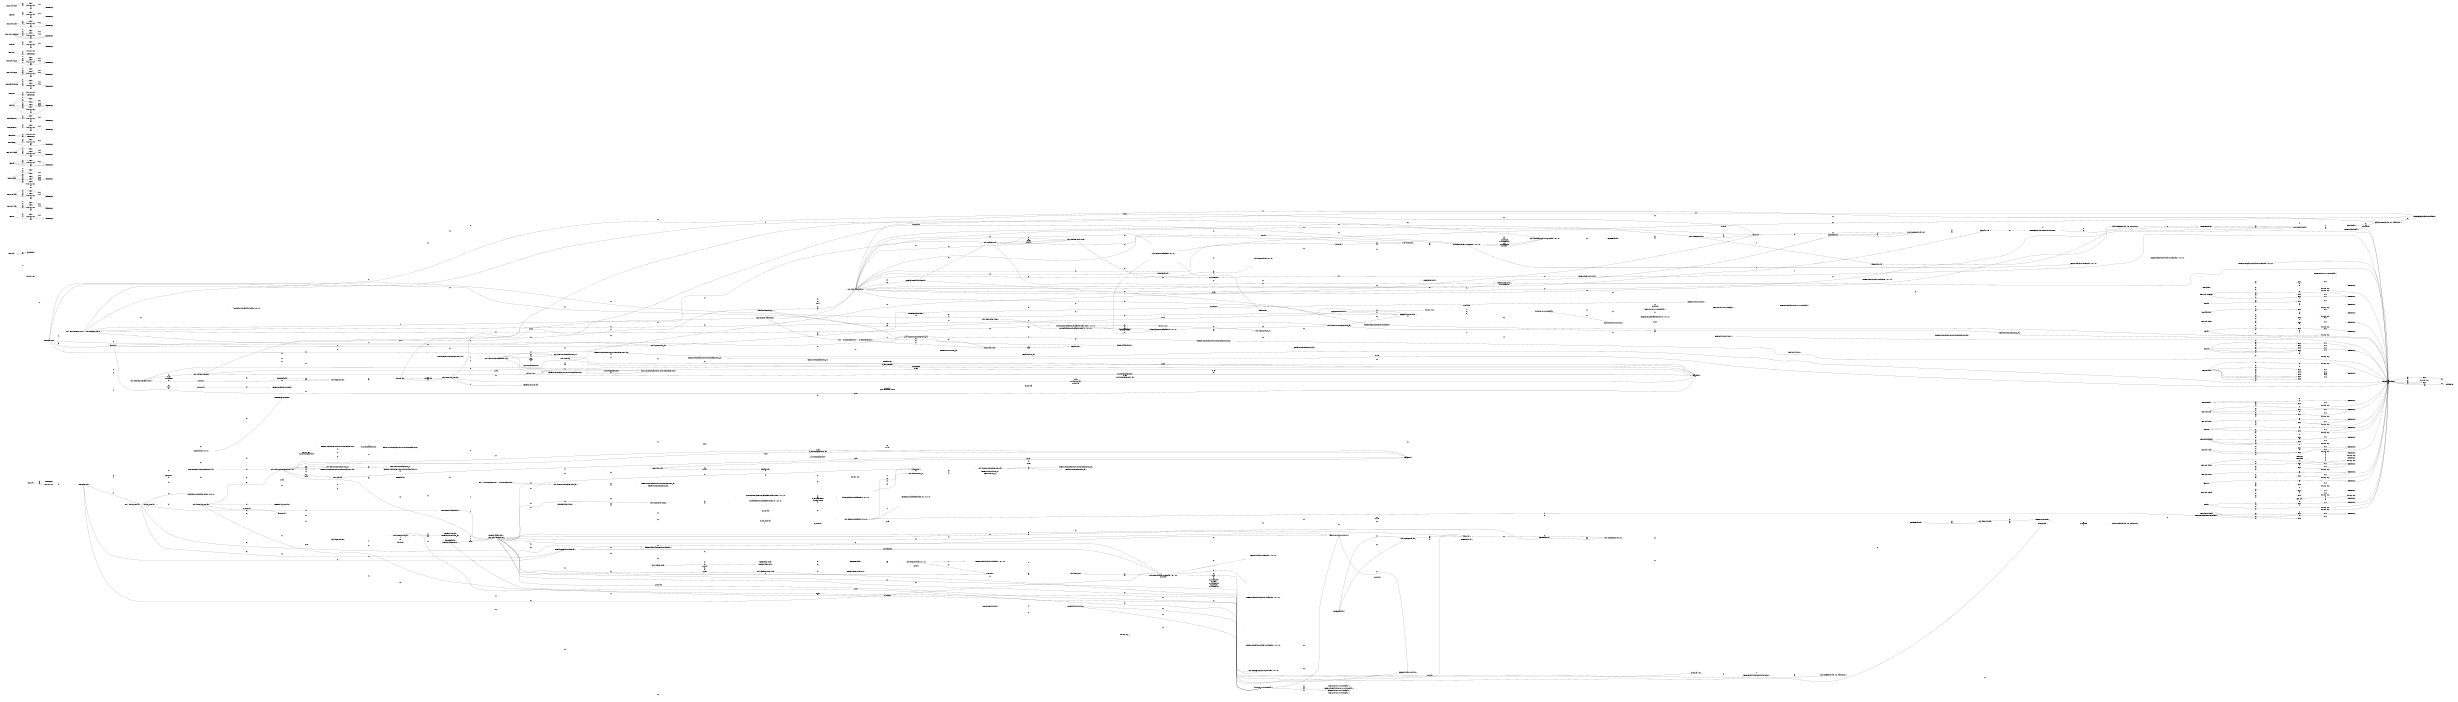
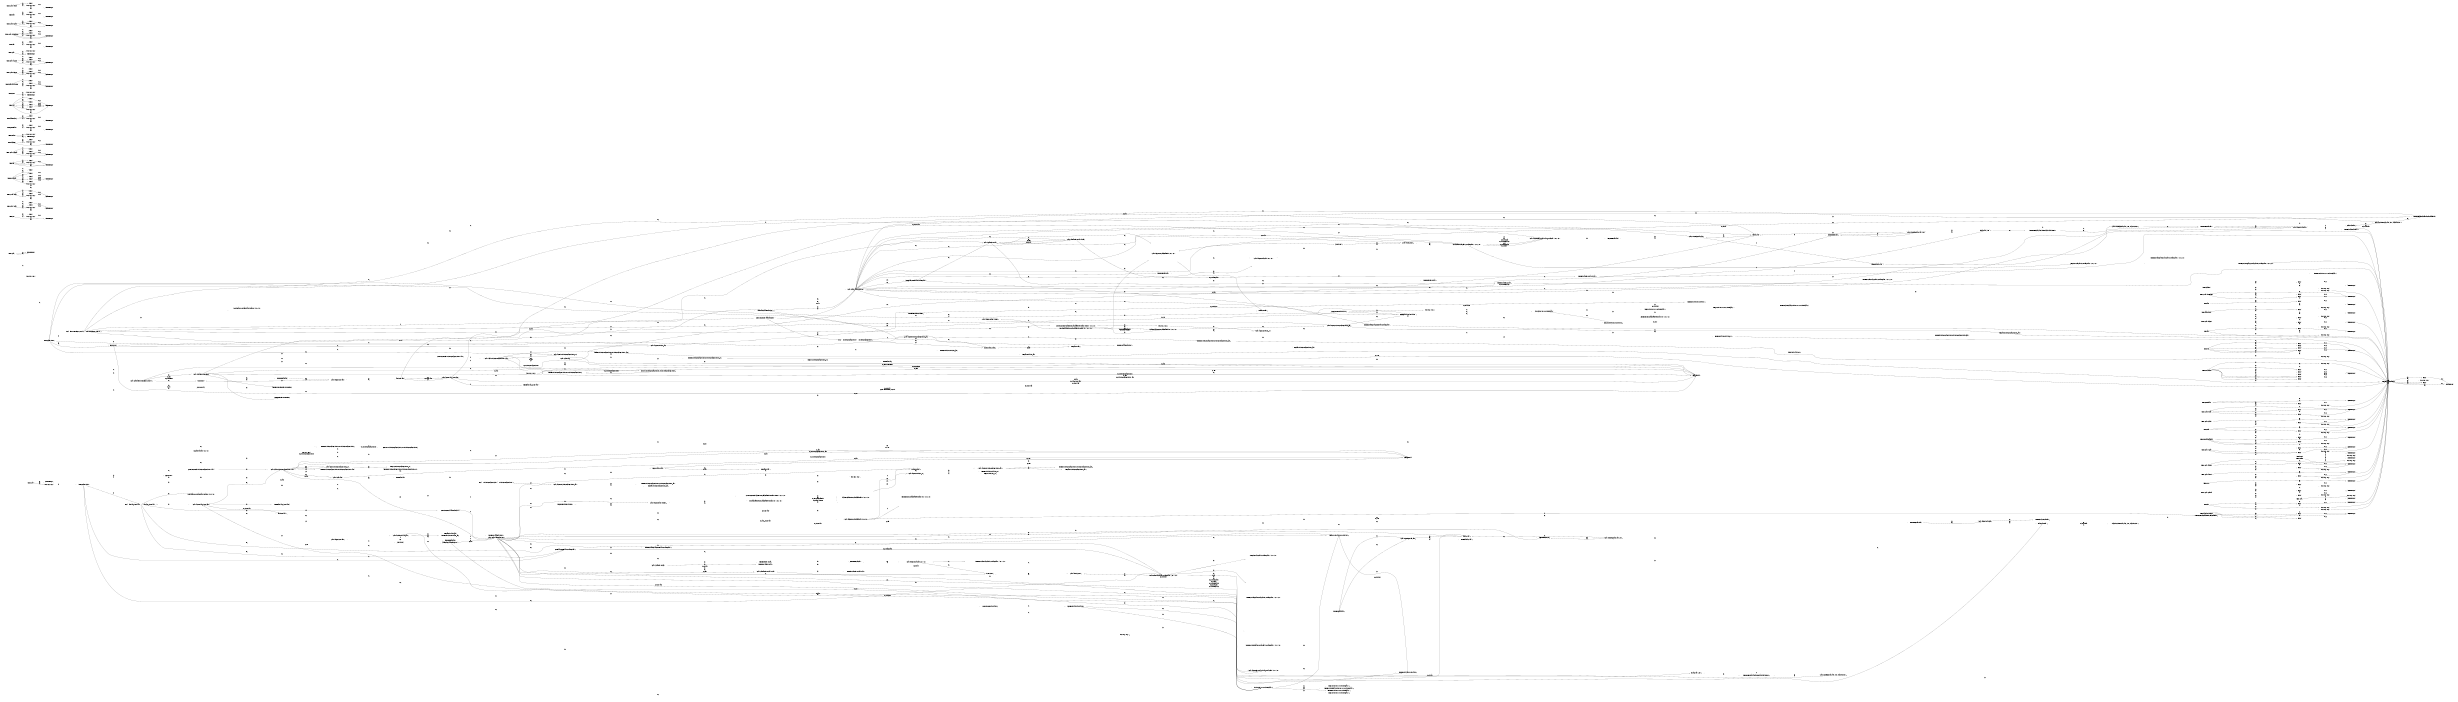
edge "(protector,protector(this))" -> "(IDENTIFIER,HTMLFormElement,RefPtr<HTMLFormElement)": now "(<operator>.lessThan,RefPtr<HTMLFormElement)" -> "(IDENTIFIER,HTMLFormElement,RefPtr<HTMLFormElement)"
edge "<(LOCAL,Frame* frame: Frame*)<SUB>3</SUB>>" -> "(IDENTIFIER,RefPtr,RefPtr<HTMLFormElement)": now "(<operator>.lessThan,RefPtr<HTMLFormElement)" -> "(IDENTIFIER,RefPtr,RefPtr<HTMLFormElement)"
